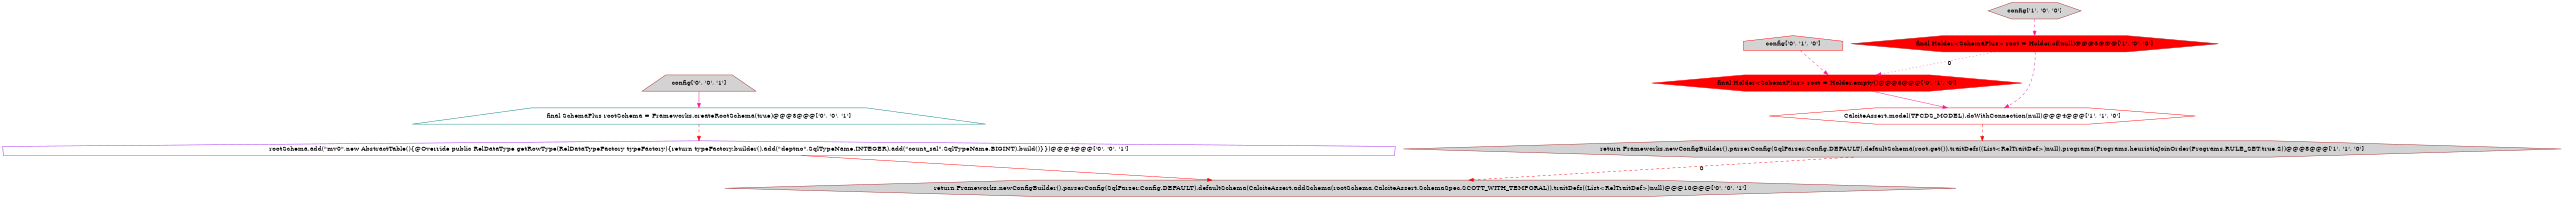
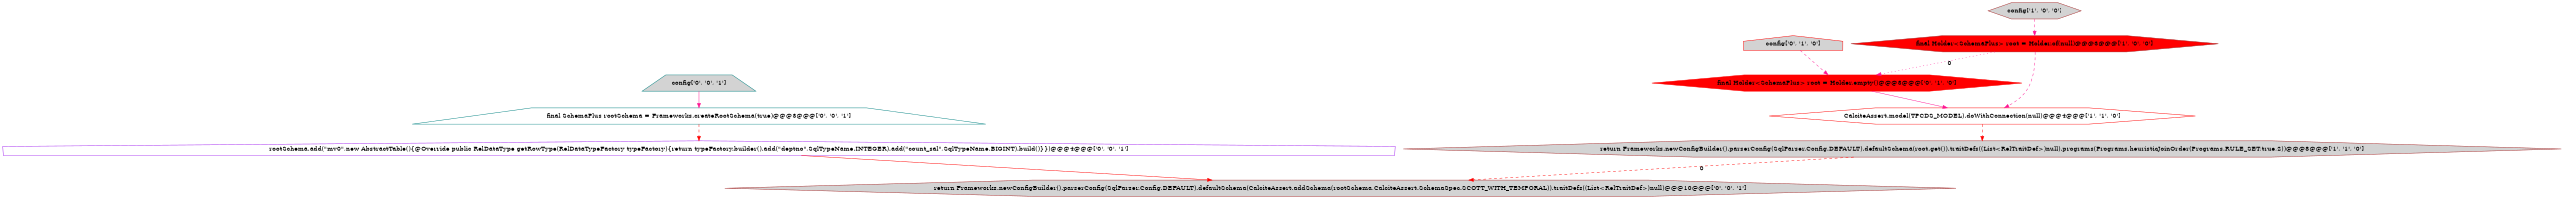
node "config['0', '0', '1']": color brown -> teal
